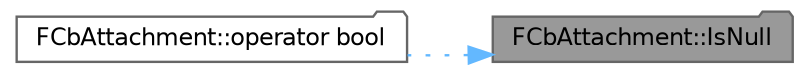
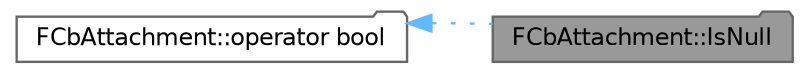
edge "FCbAttachment::operator bool" -> "FCbAttachment::IsNull": reversed
